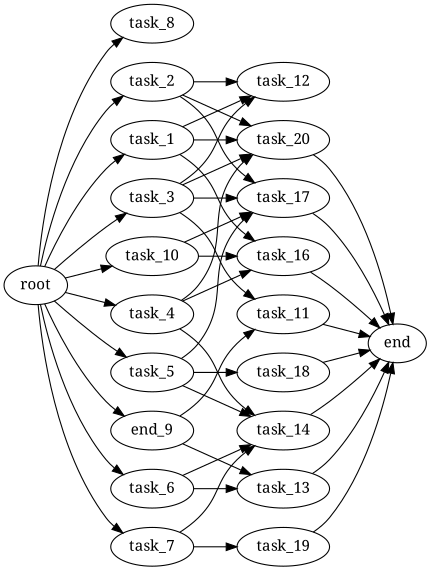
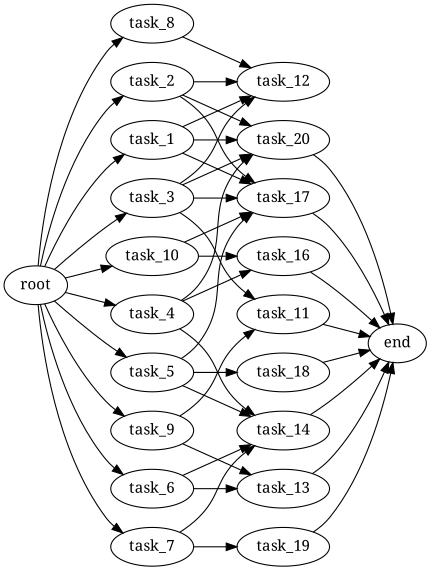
edge "task_8" -> "task_12": added
edge "task_1" -> "task_16": now "task_1" -> "task_17"
node "end_9": label "end_9" -> "task_9"
